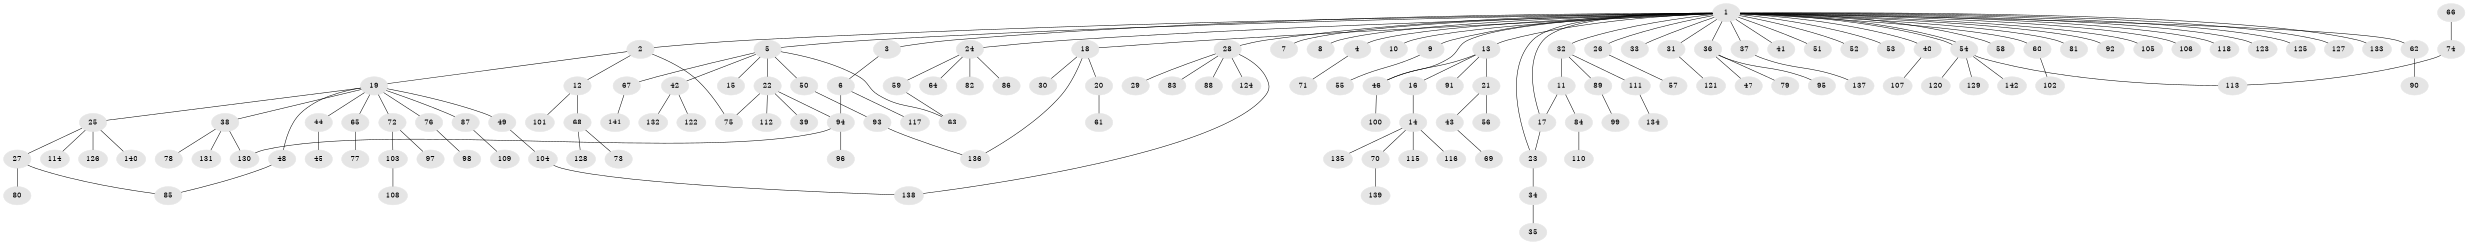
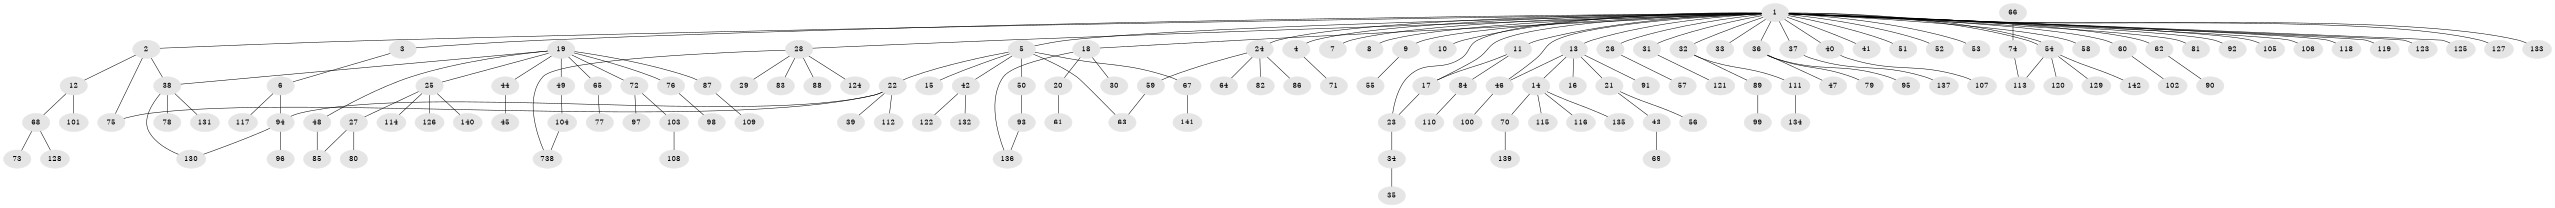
node "119": added
edge "2" -- "19": now "2" -- "38"
edge "32" -- "11": now "1" -- "11"
edge "16" -- "14": now "13" -- "14"
node "138": label "138" -> "738"
